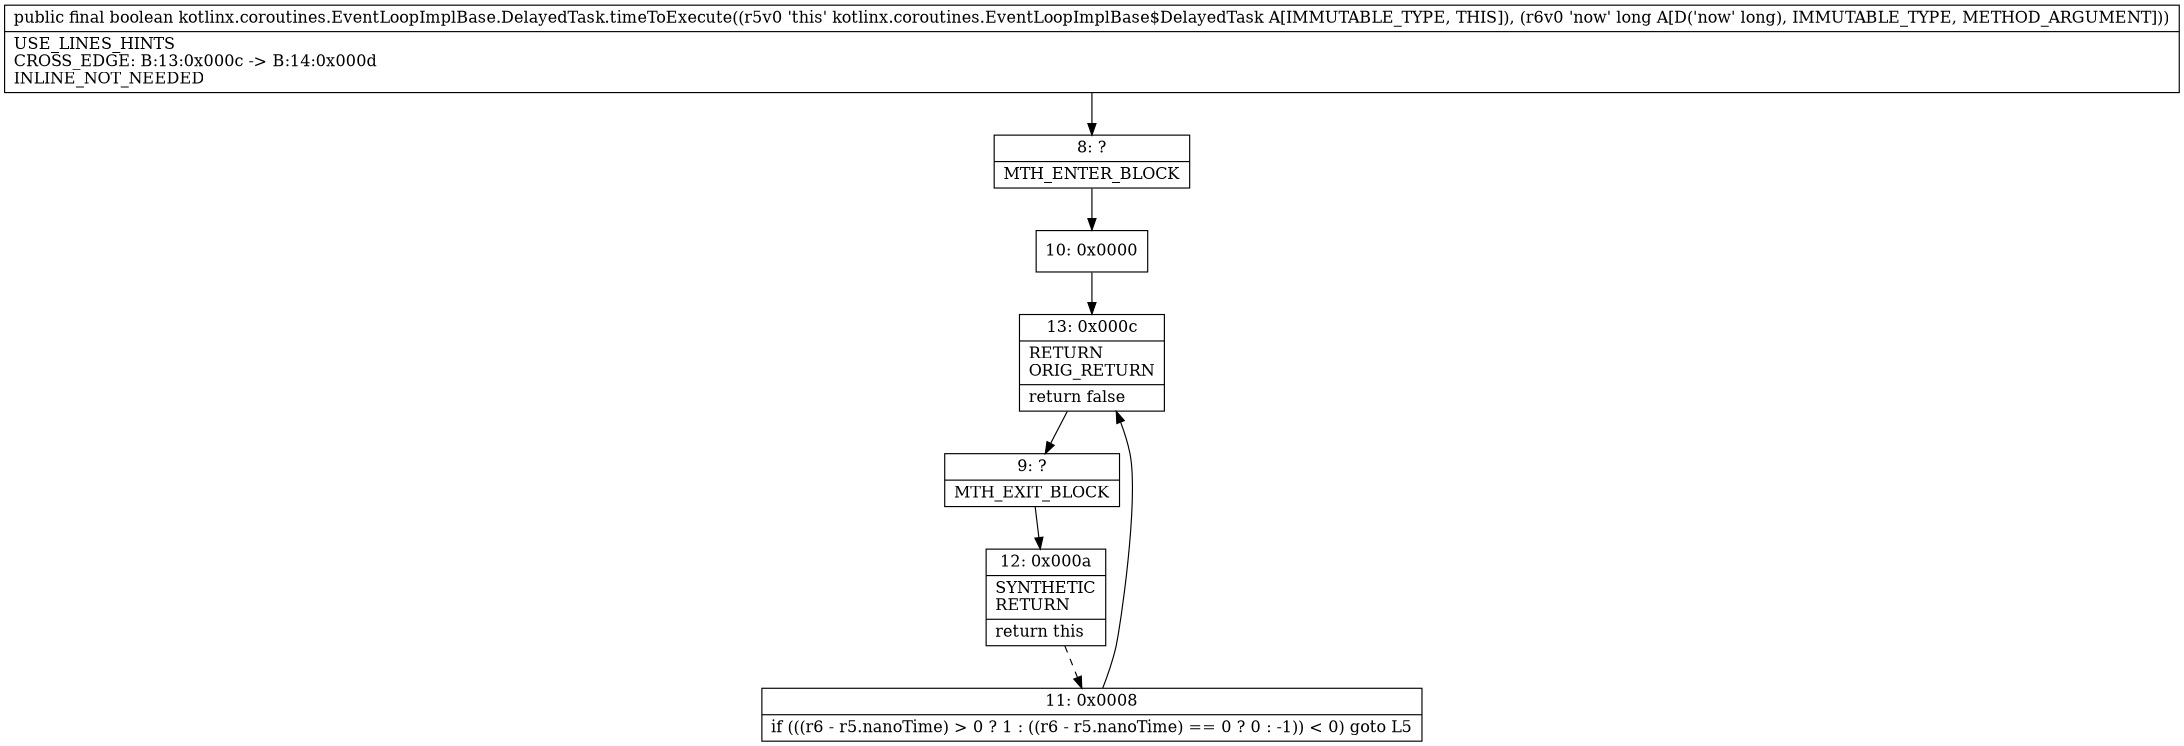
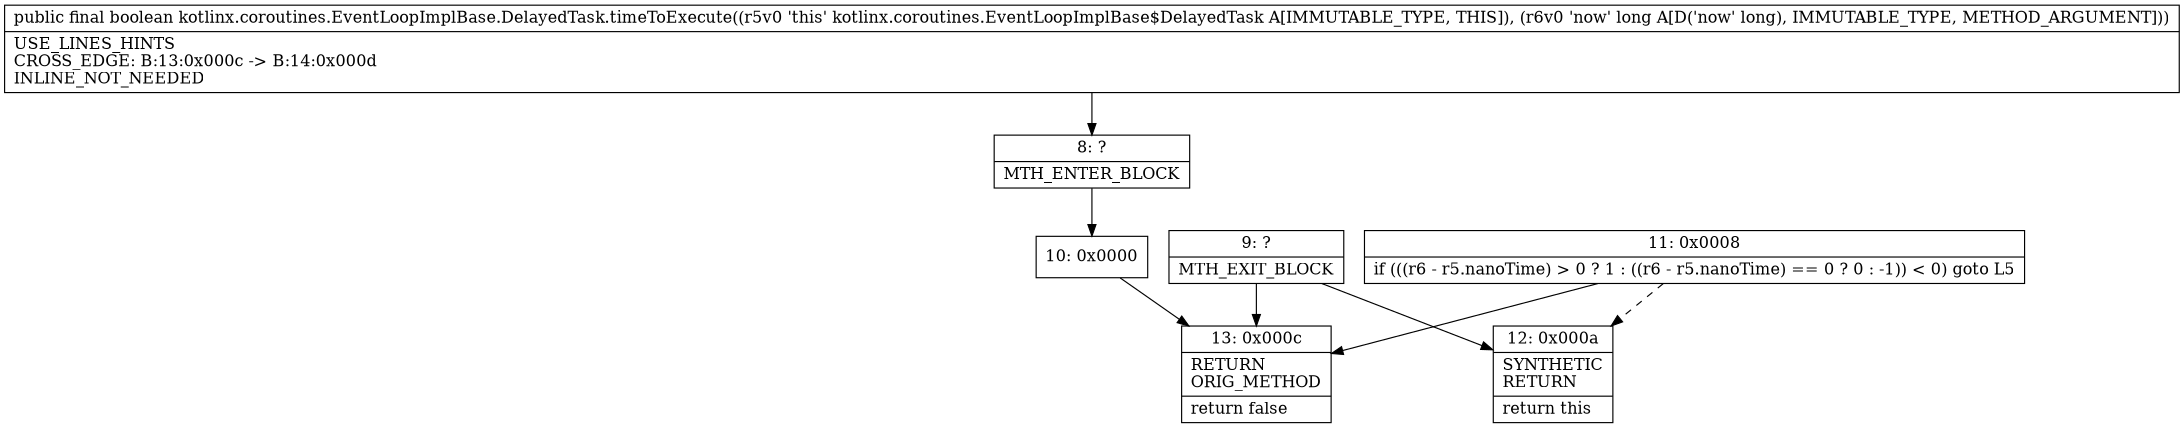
node "13: 0x000c": text "ORIG_RETURN" -> "ORIG_METHOD"
edge "13: 0x000c" -> "9: ?": reversed
edge "12: 0x000a" -> "11: 0x0008": reversed
